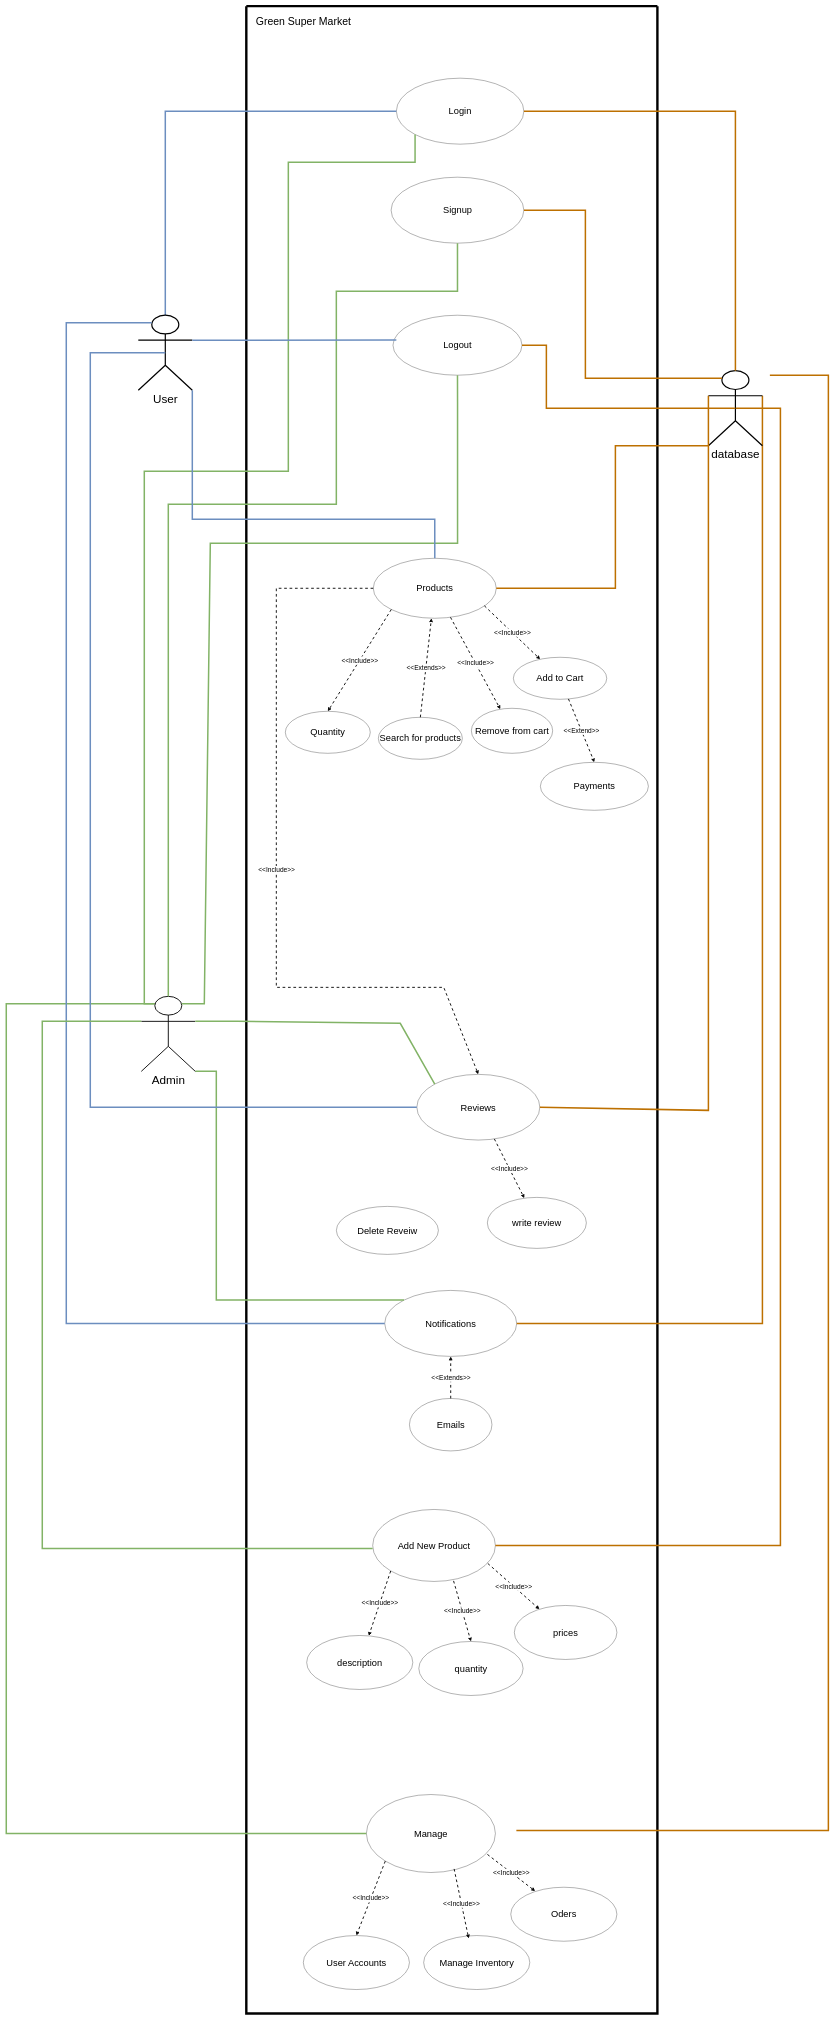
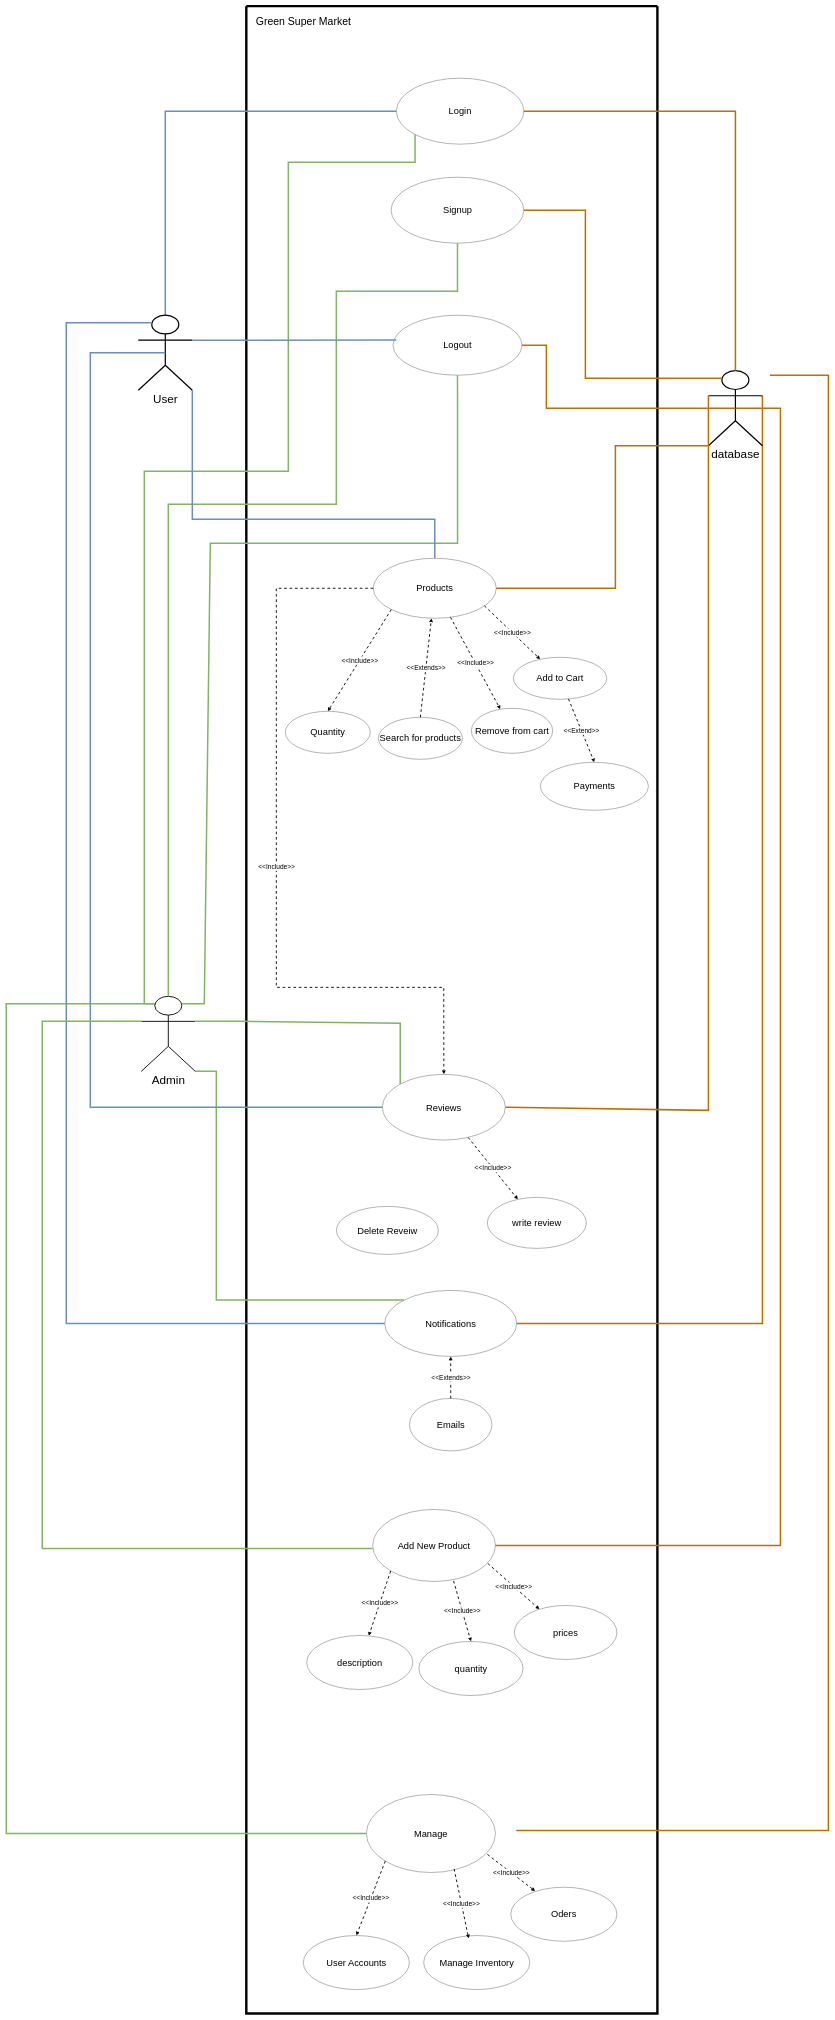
node "Reviews": moved (478, 1107) -> (444, 1107)
